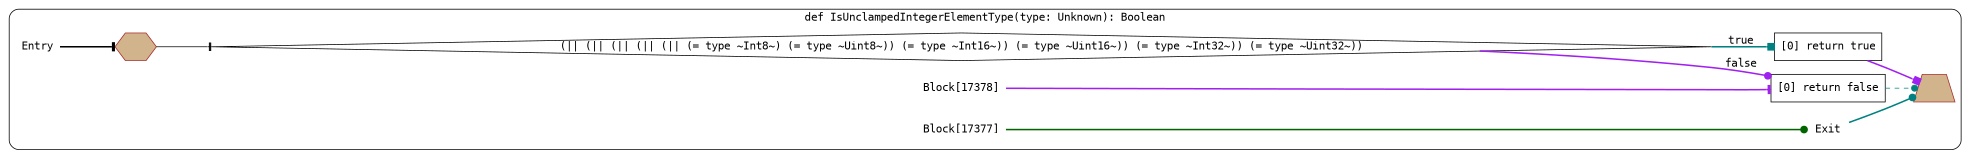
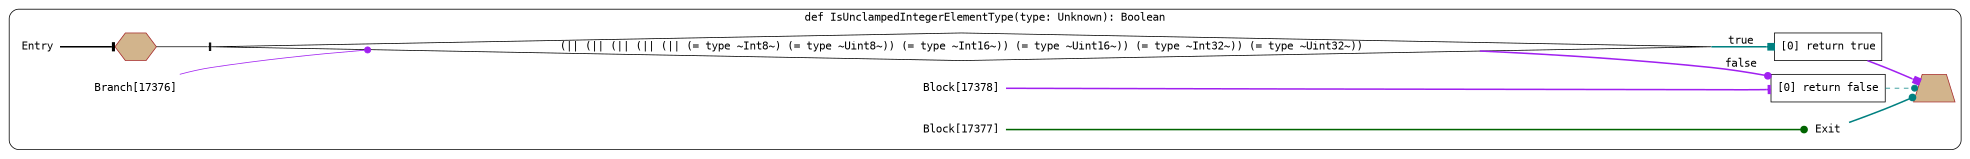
node "Branch[17376]": added
